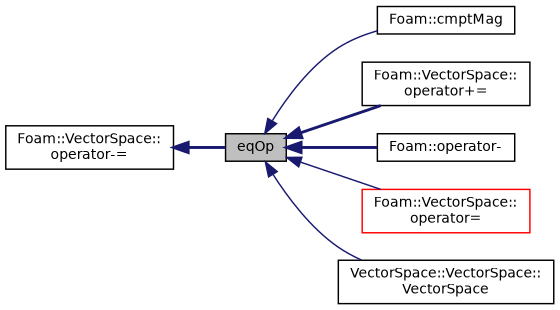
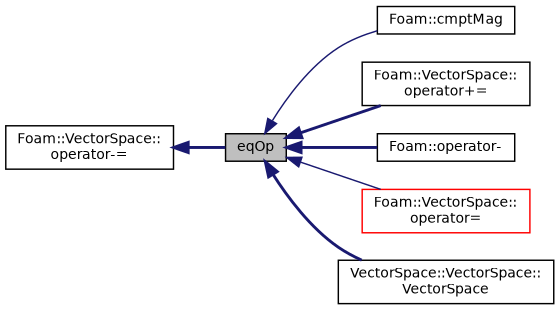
edge "VectorSpace::VectorSpace:: VectorSpace" -> "eqOp": style solid -> bold
